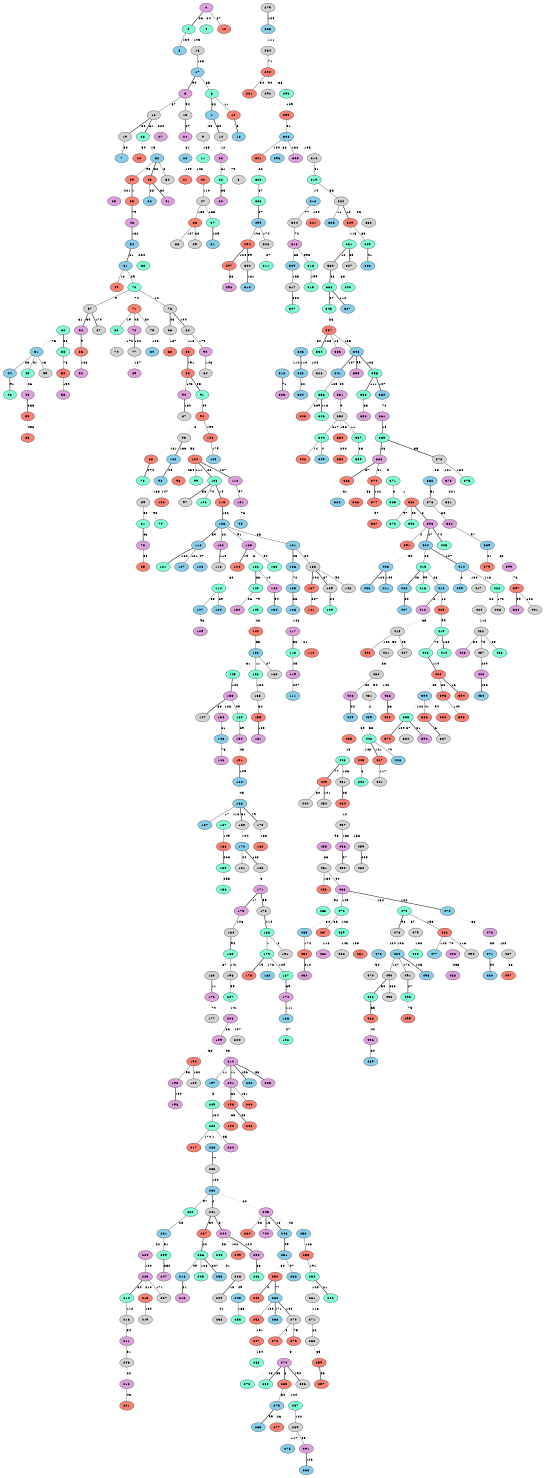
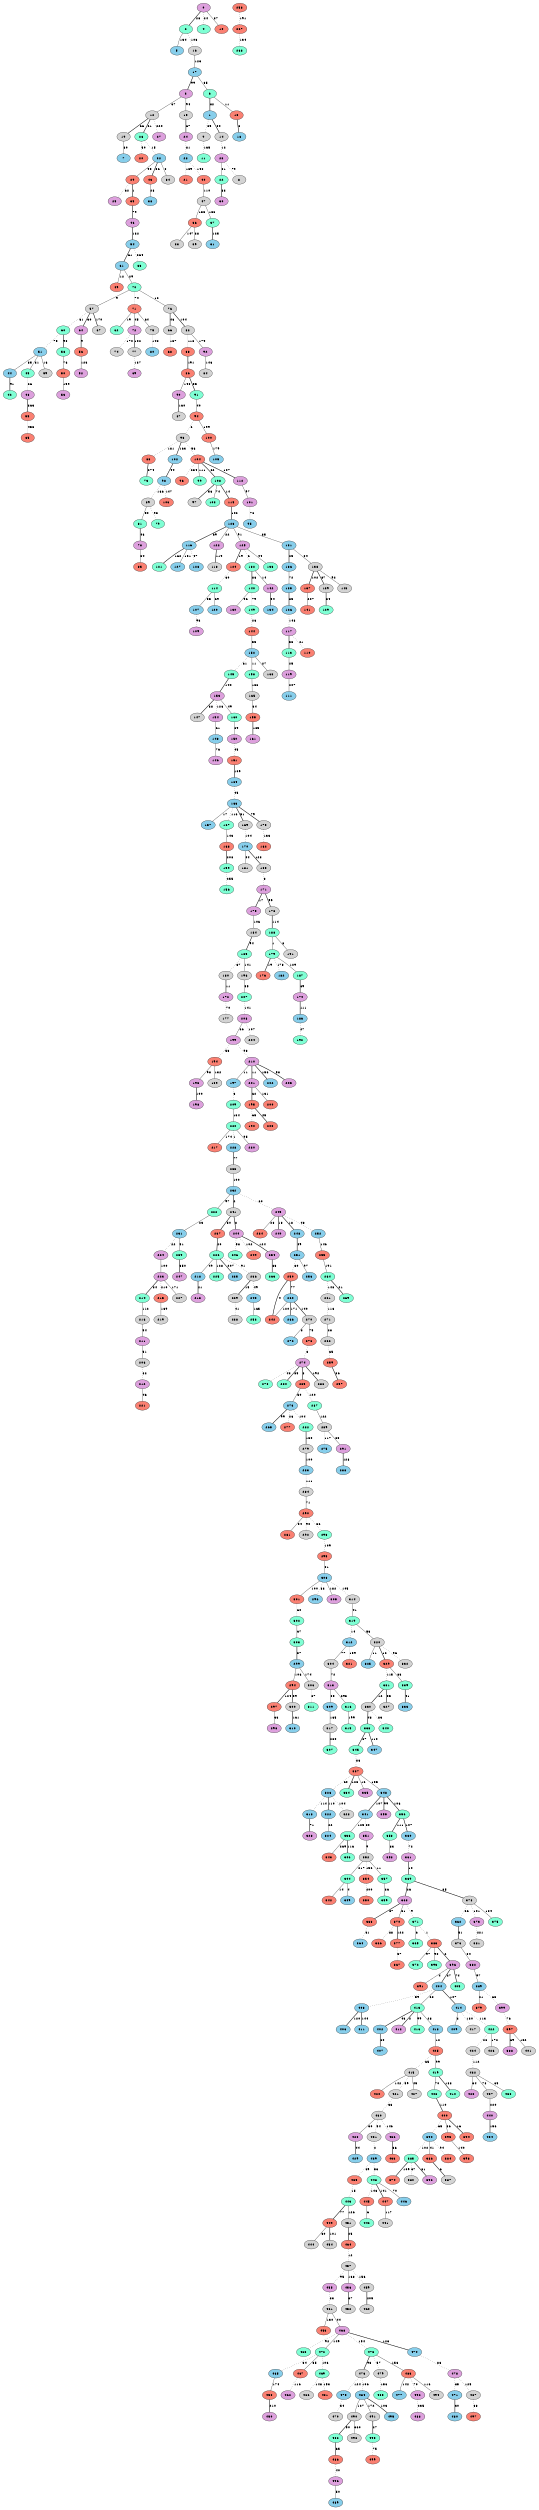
edge "29" -- "25": label "221" -> "62"
node "41": removed
edge "414" -- "422": style solid -> dotted
edge "418" -- "412": now "413" -- "412"
node "740": label "740" -> "240"
edge "260" -- "258": now "260" -- "242"
node "272": fillcolor salmon -> skyblue
node "282": added
